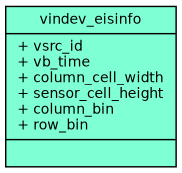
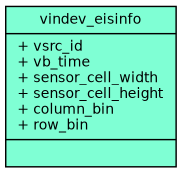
node "vindev_eisinfo": text "+ column_cell_width" -> "+ sensor_cell_width"
